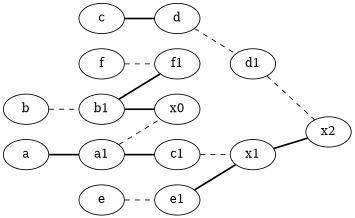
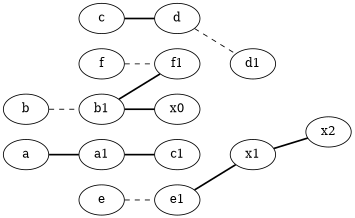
edge "d1" -- "x2": removed
edge "x0" -- "a1": removed
edge "c1" -- "x1": removed
